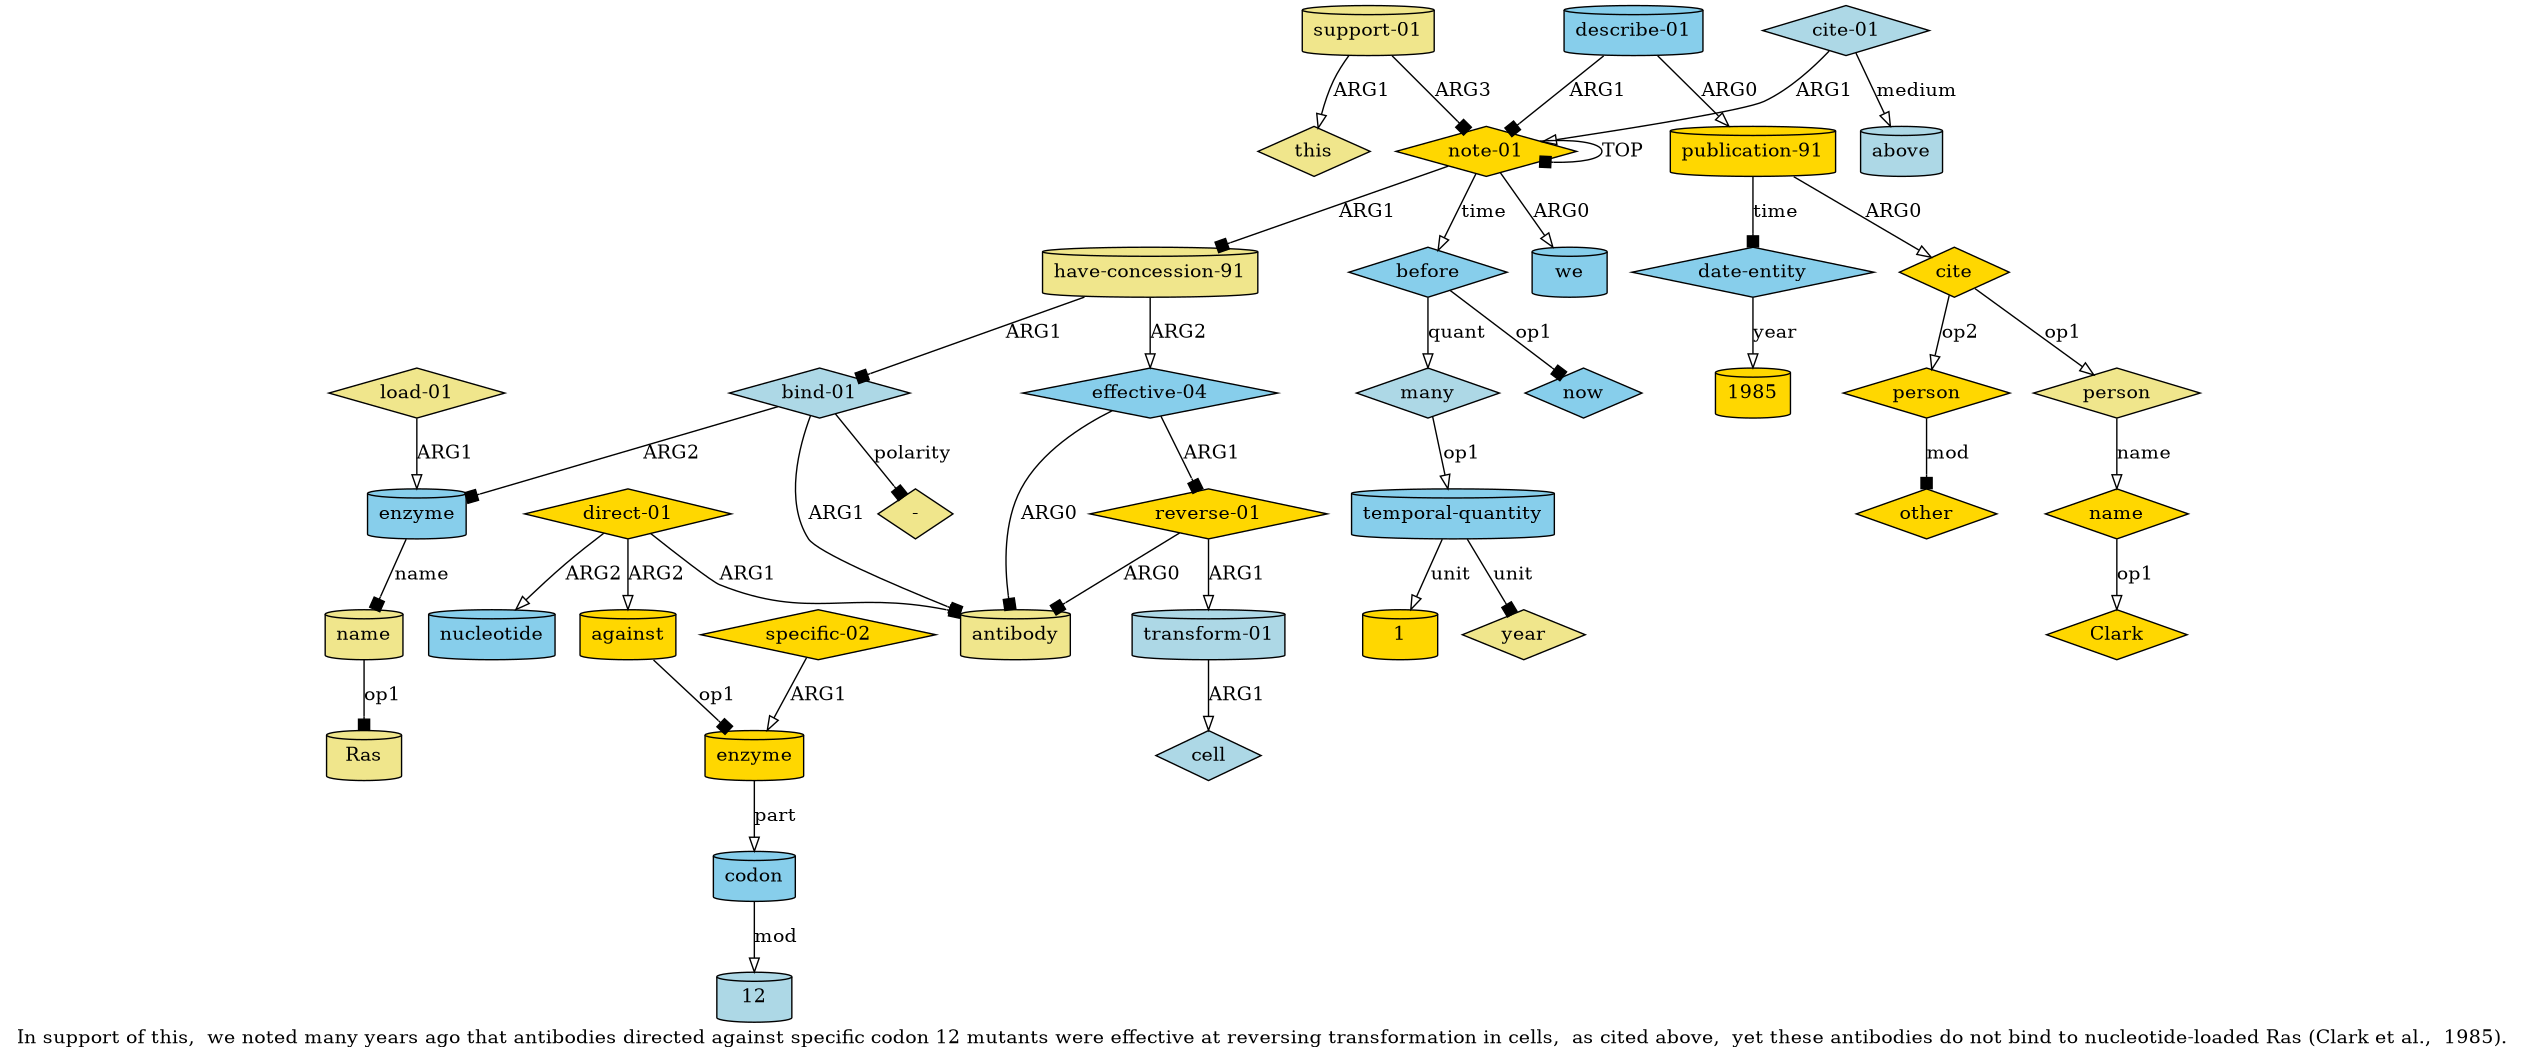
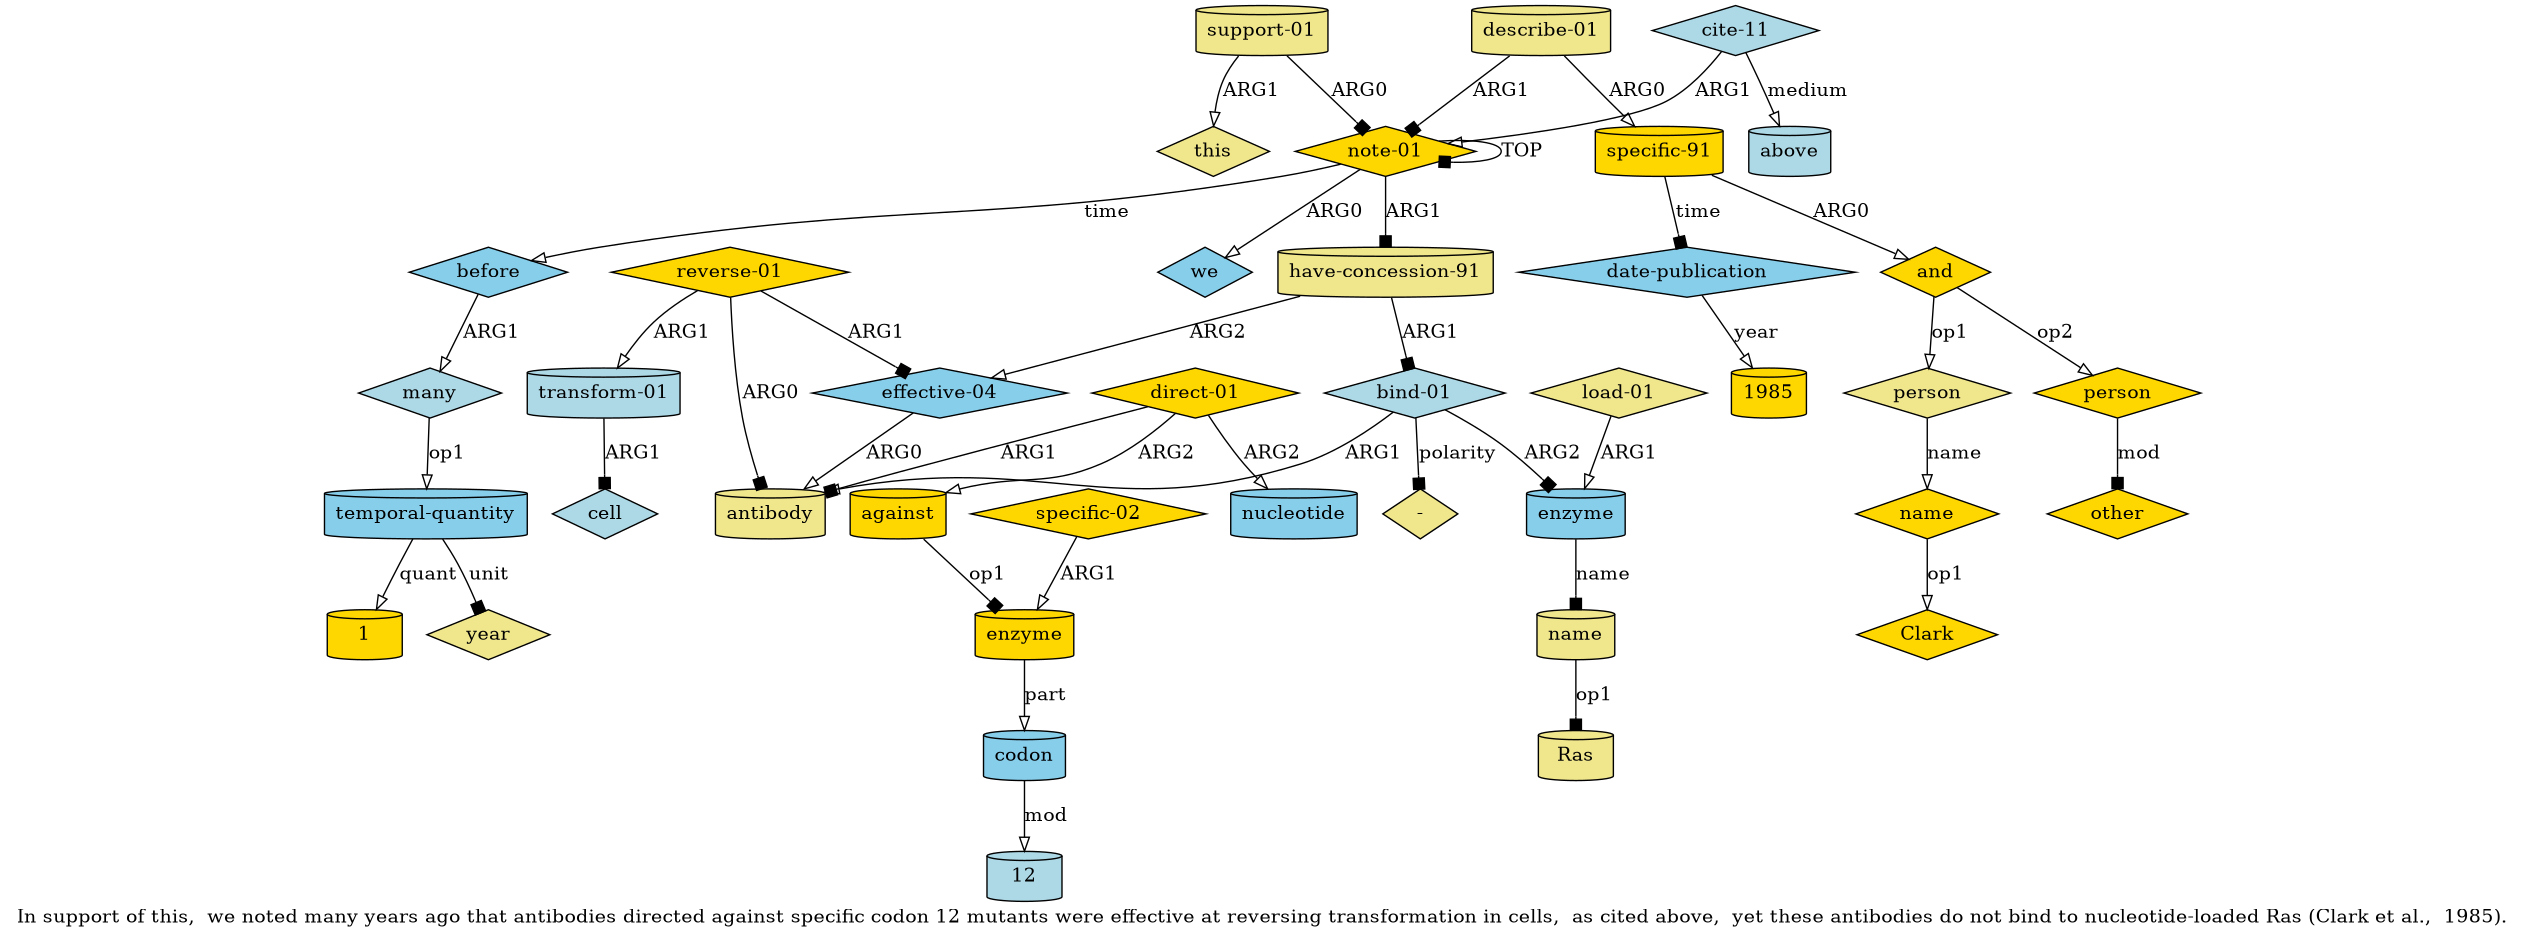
node "describe-01": fillcolor skyblue -> khaki
node "cite-01": label "cite-01" -> "cite-11"
edge "support-01" -> "note-01": label "ARG3" -> "ARG0"
node "publication-91": label "publication-91" -> "specific-91"
node "we": shape cylinder -> diamond
node "date-entity": label "date-entity" -> "date-publication"
node "cite": label "cite" -> "and"
edge "before" -> "many": label "quant" -> "ARG1"
node "now": removed
edge "effective-04" -> "reverse-01": reversed
edge "effective-04" -> "antibody": arrowhead box -> onormal
edge "bind-01" -> "antibody": arrowhead box -> onormal
edge "temporal-quantity" -> "1": label "unit" -> "quant"
edge "transform-01" -> "cell": arrowhead onormal -> box
